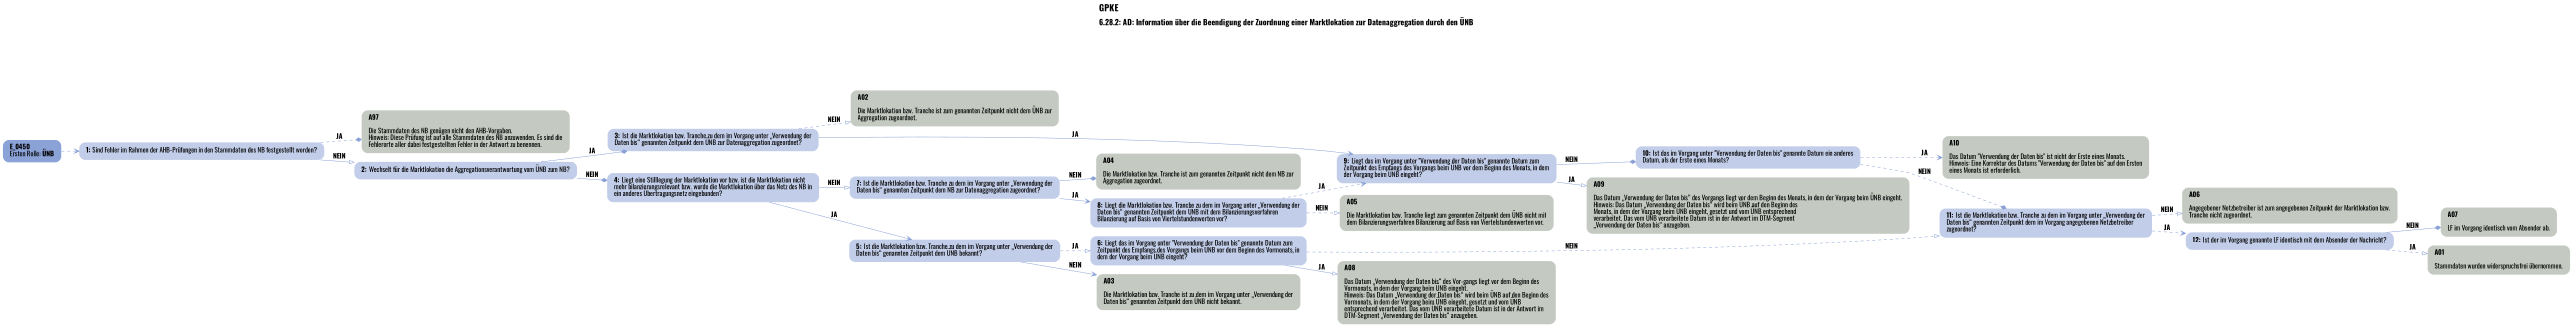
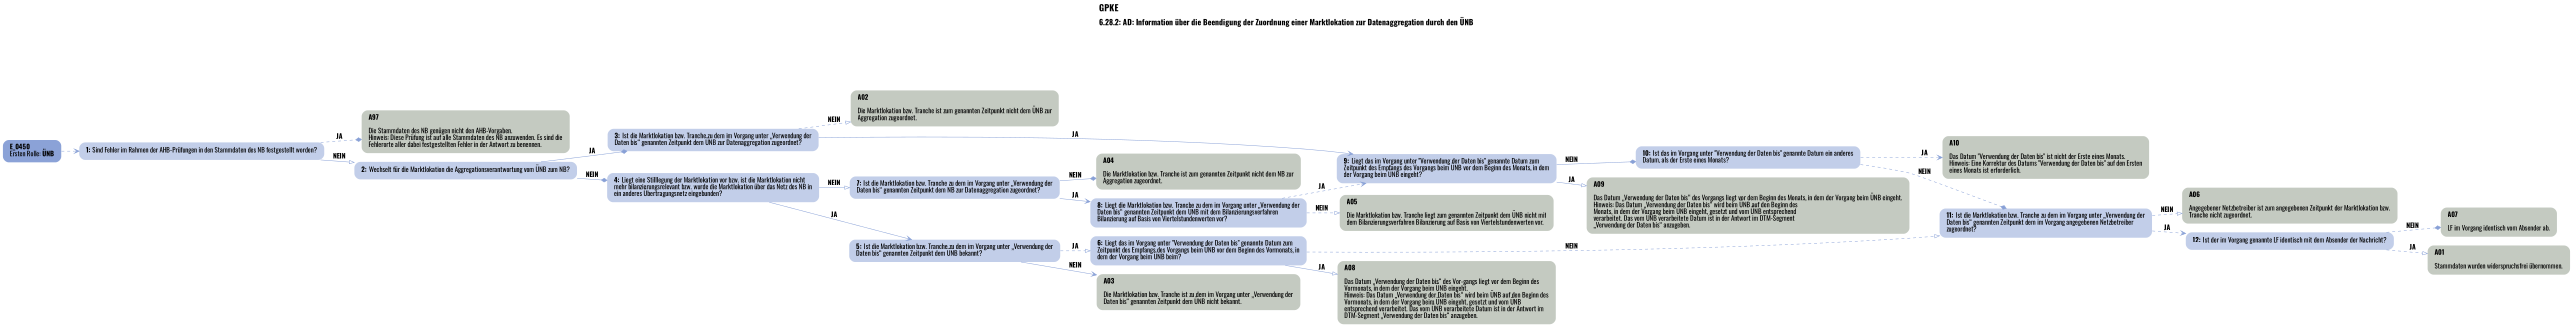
edge "12:" -> "A07": style solid -> dashed
node "6:": text "dem der Vorgang beim ÜNB eingeht?" -> "dem der Vorgang beim ÜNB beim?"
